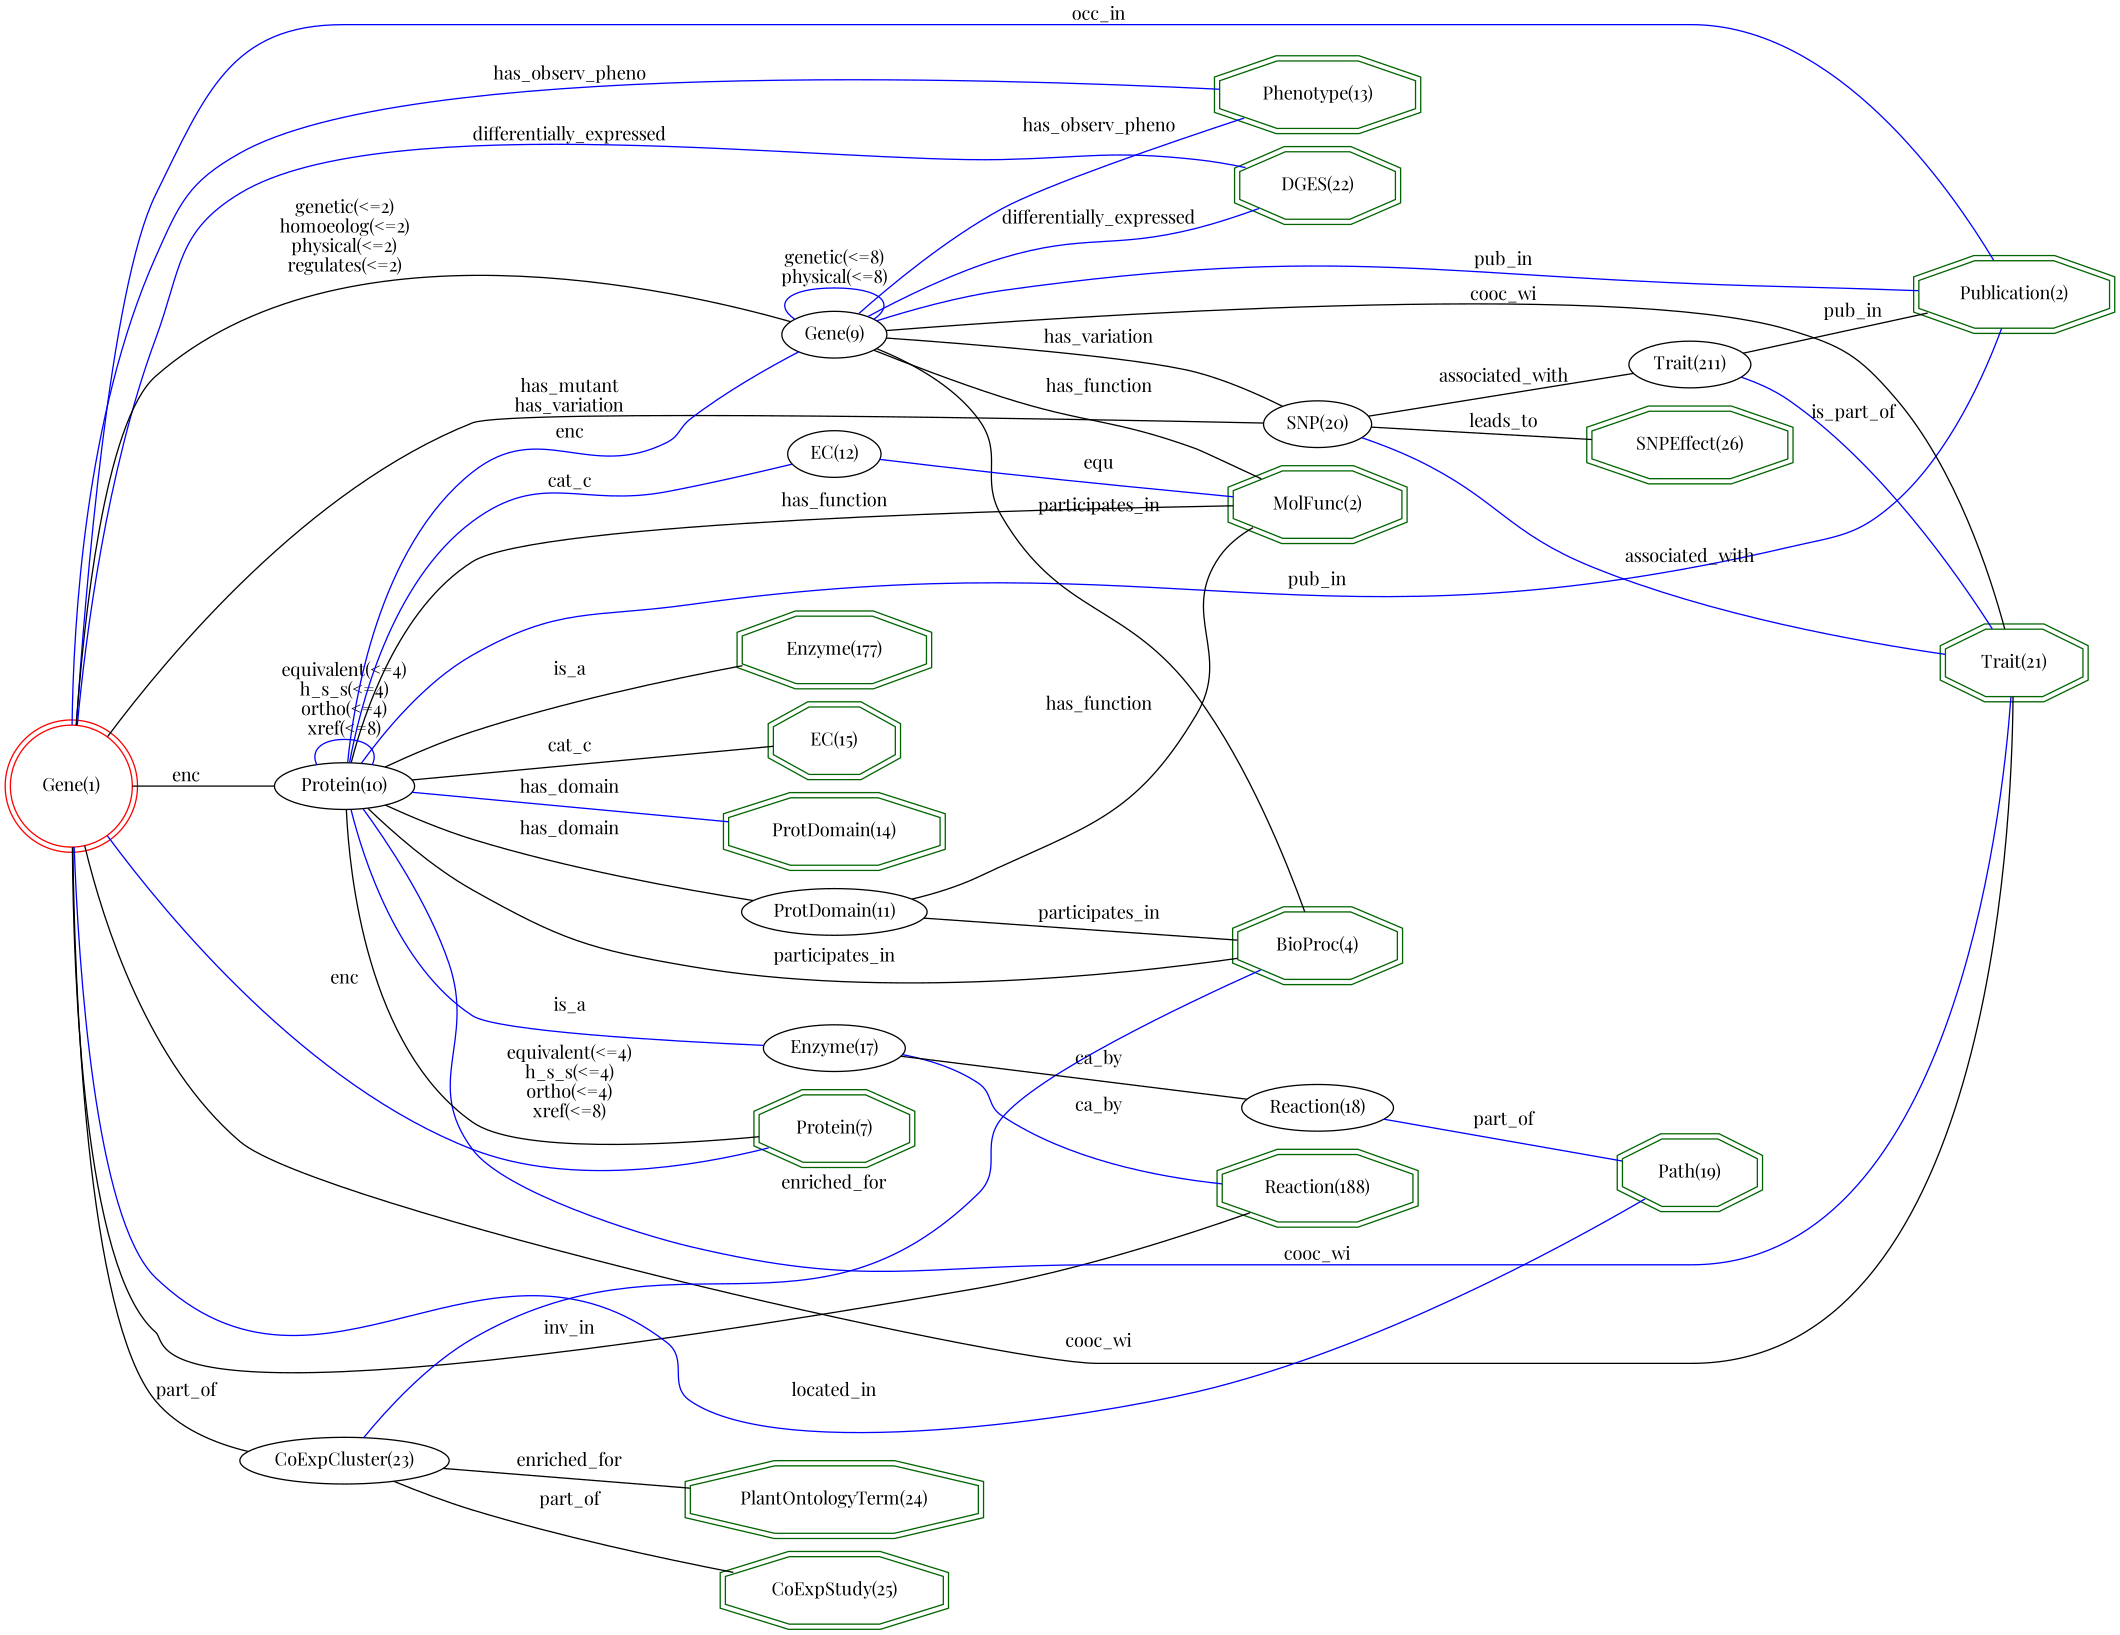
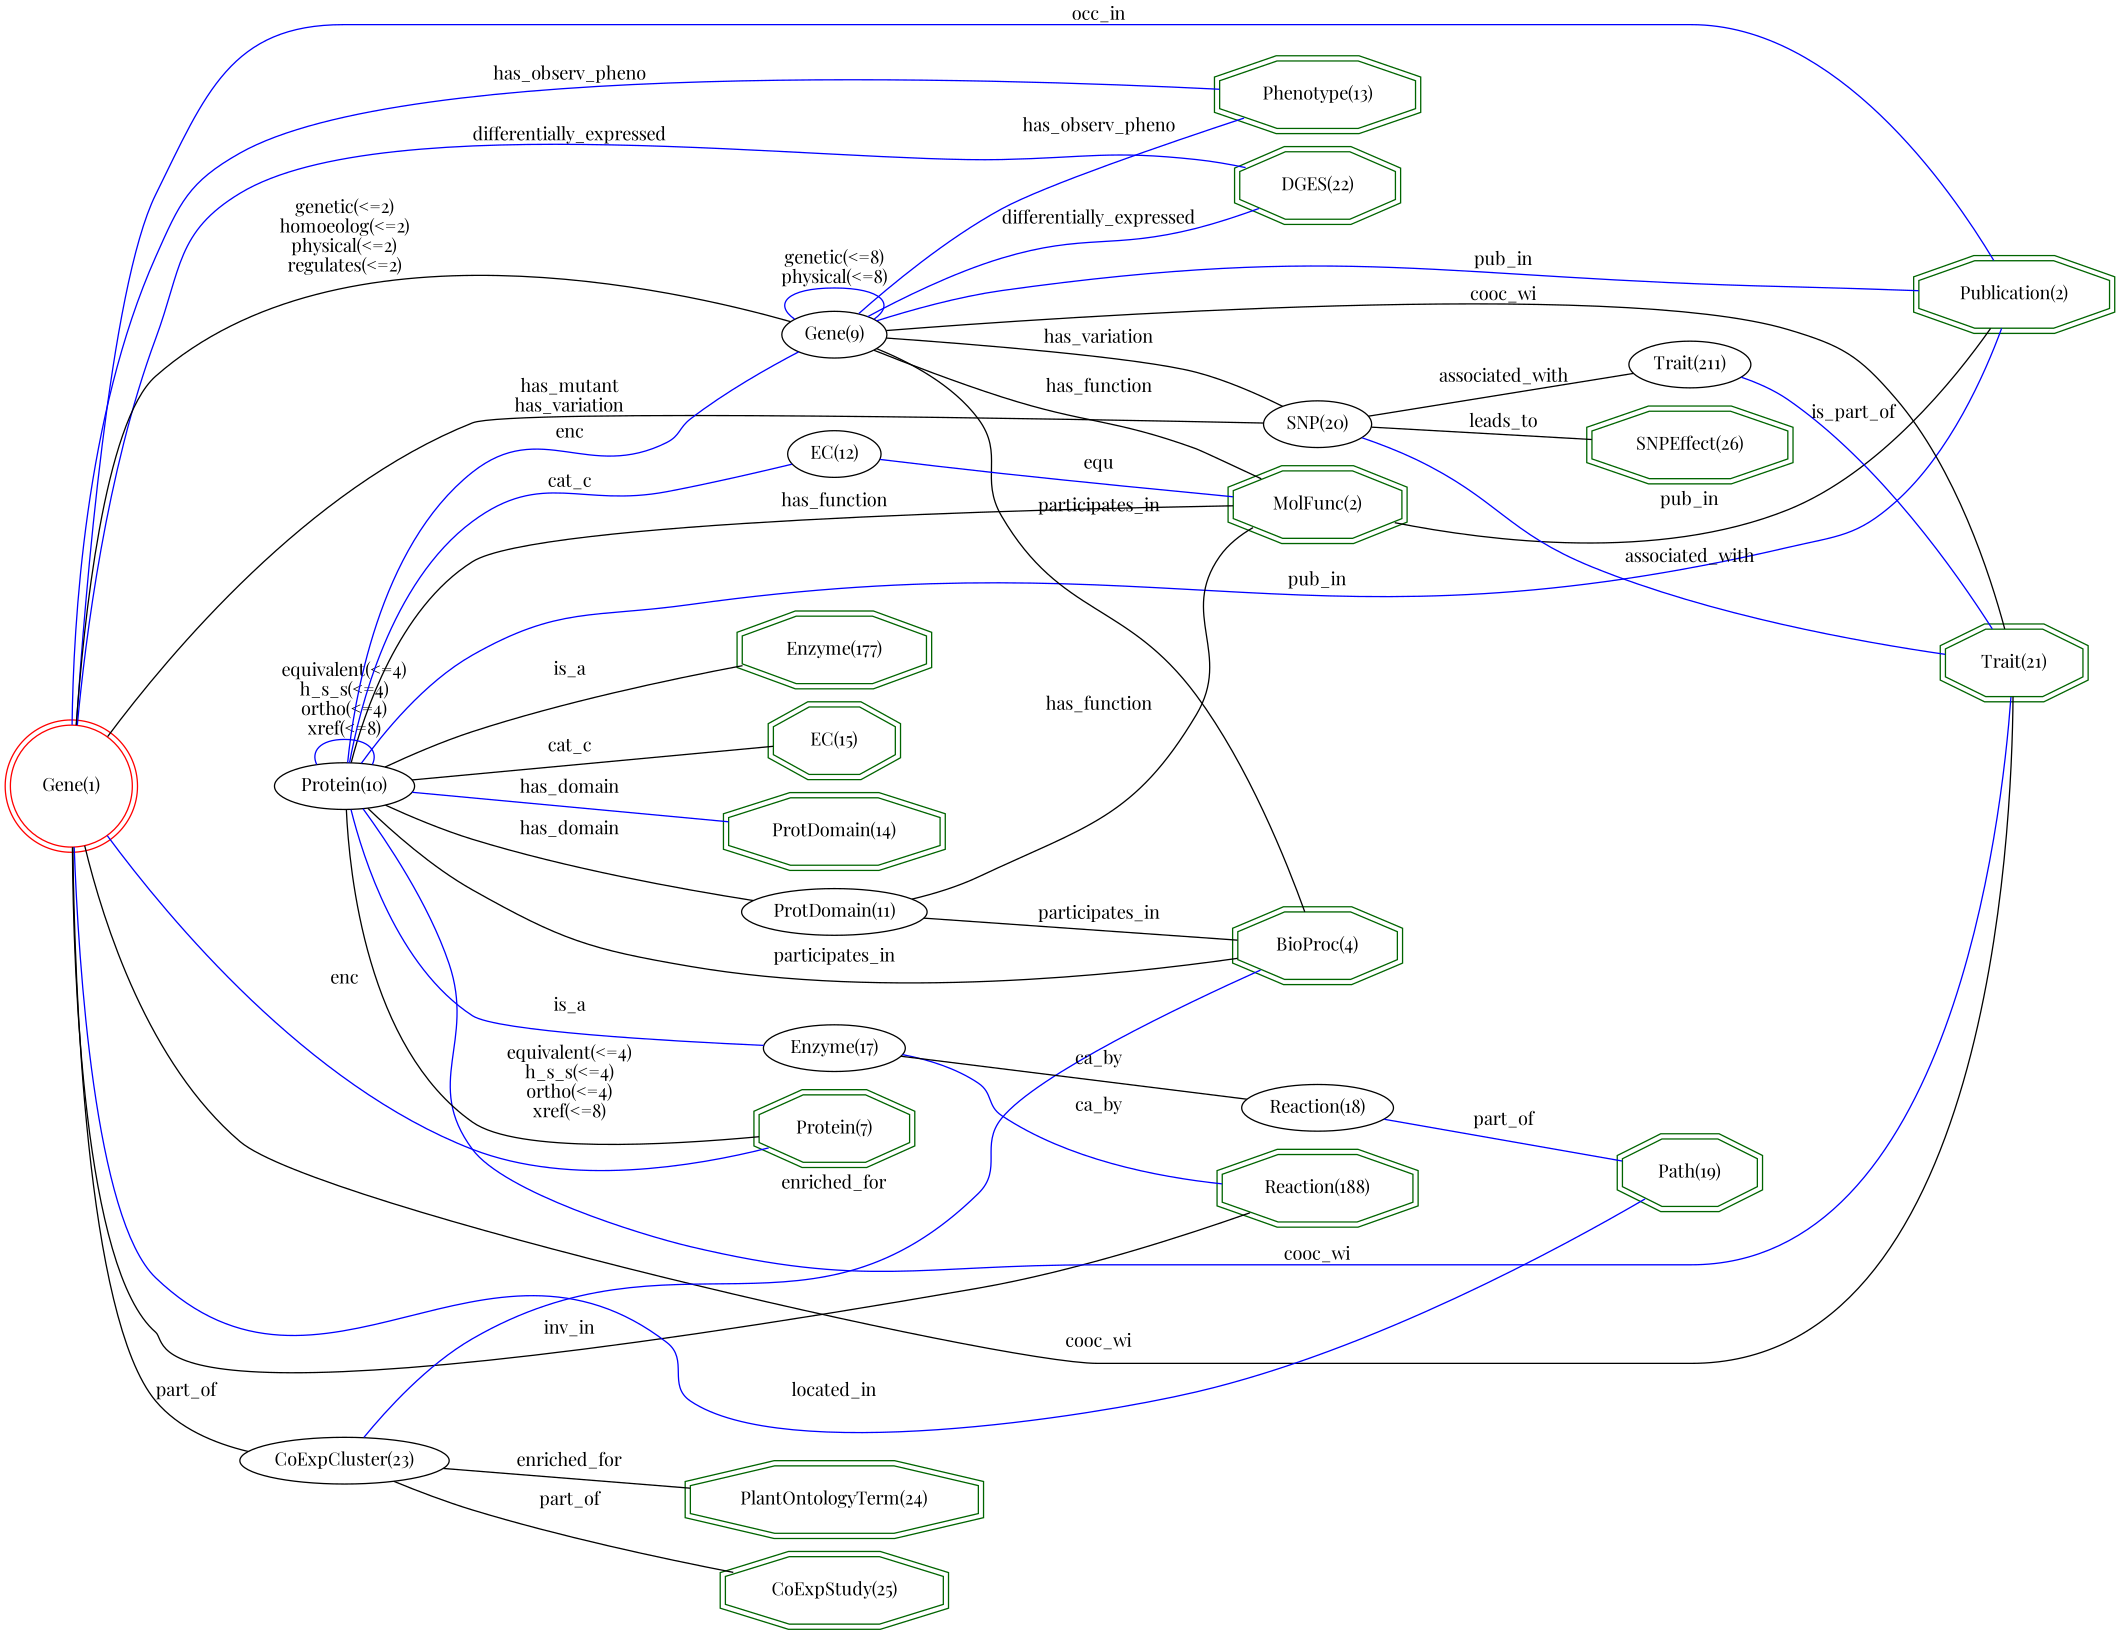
edge "Publication(2)" -- "Trait(211)": now "Publication(2)" -- "MolFunc(2)"
edge "Gene(1)" -- "Protein(10)": removed, label "enc"
